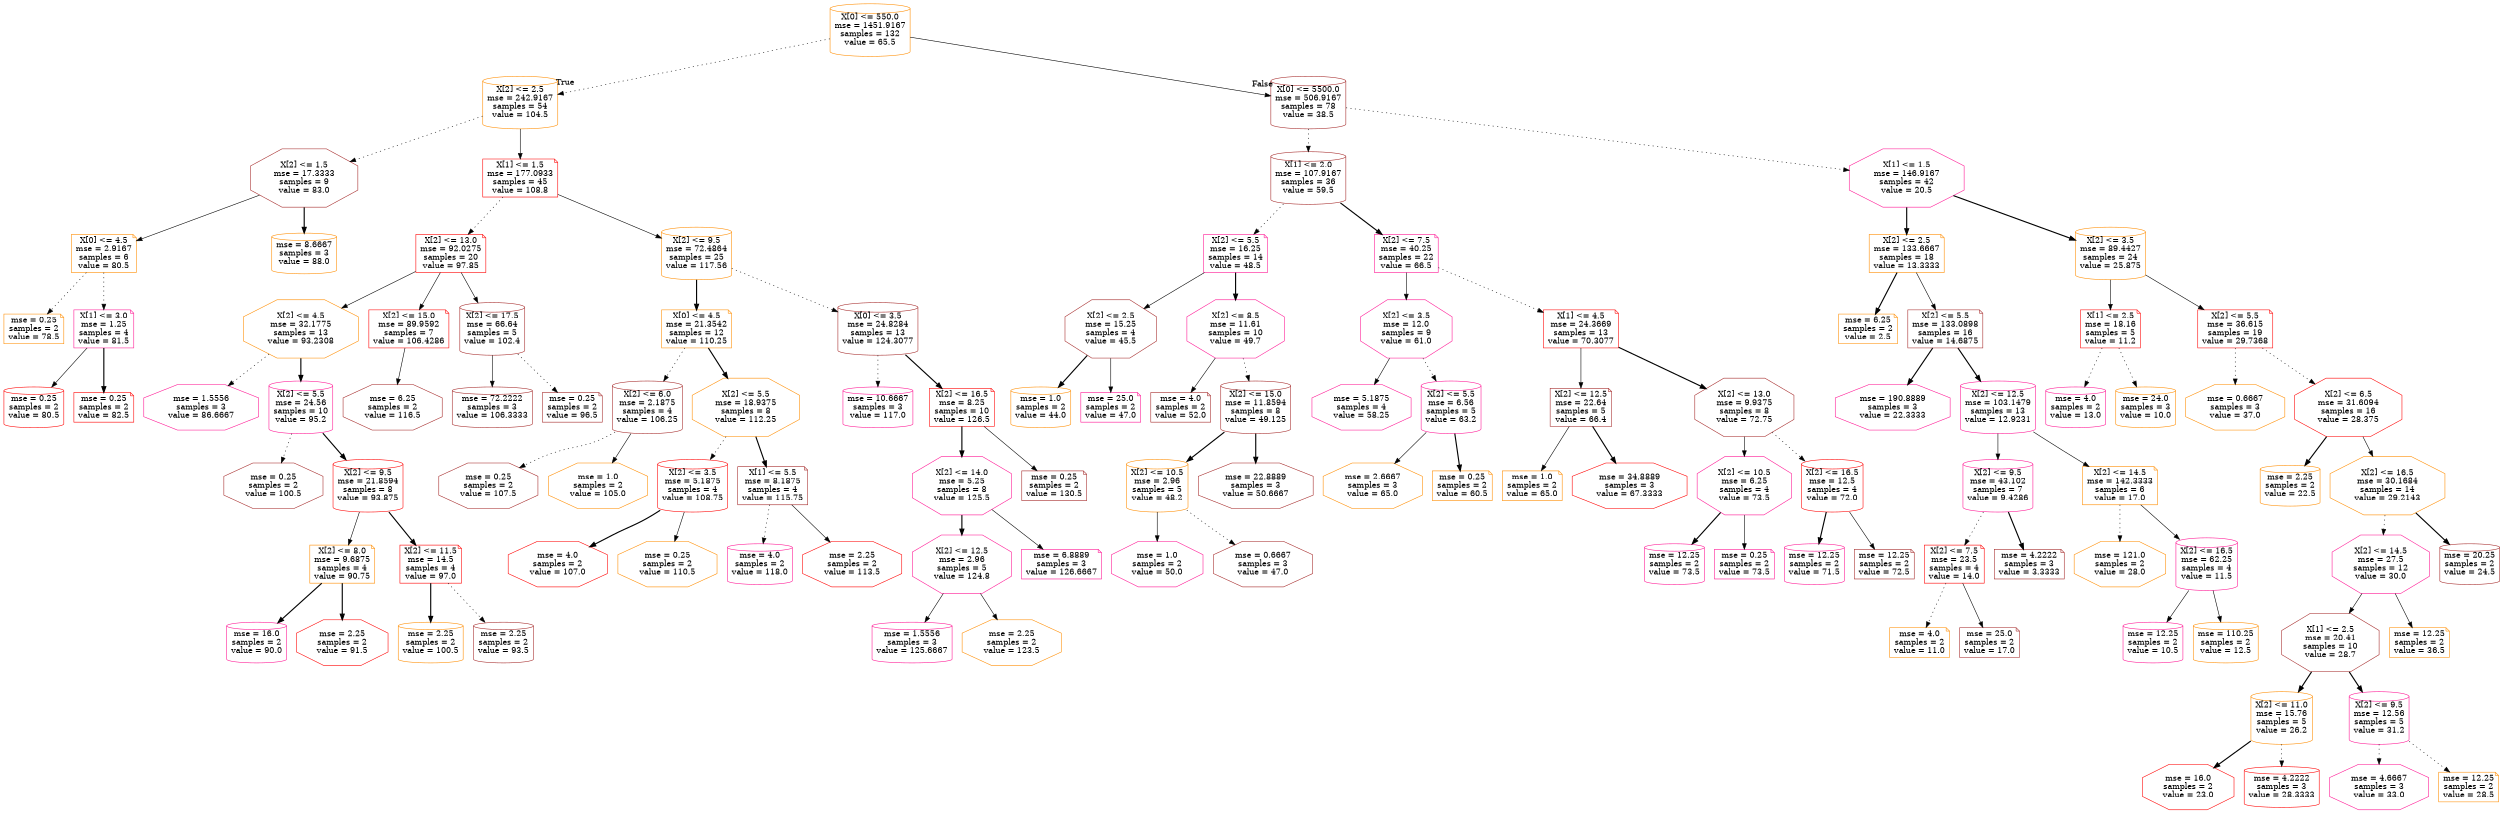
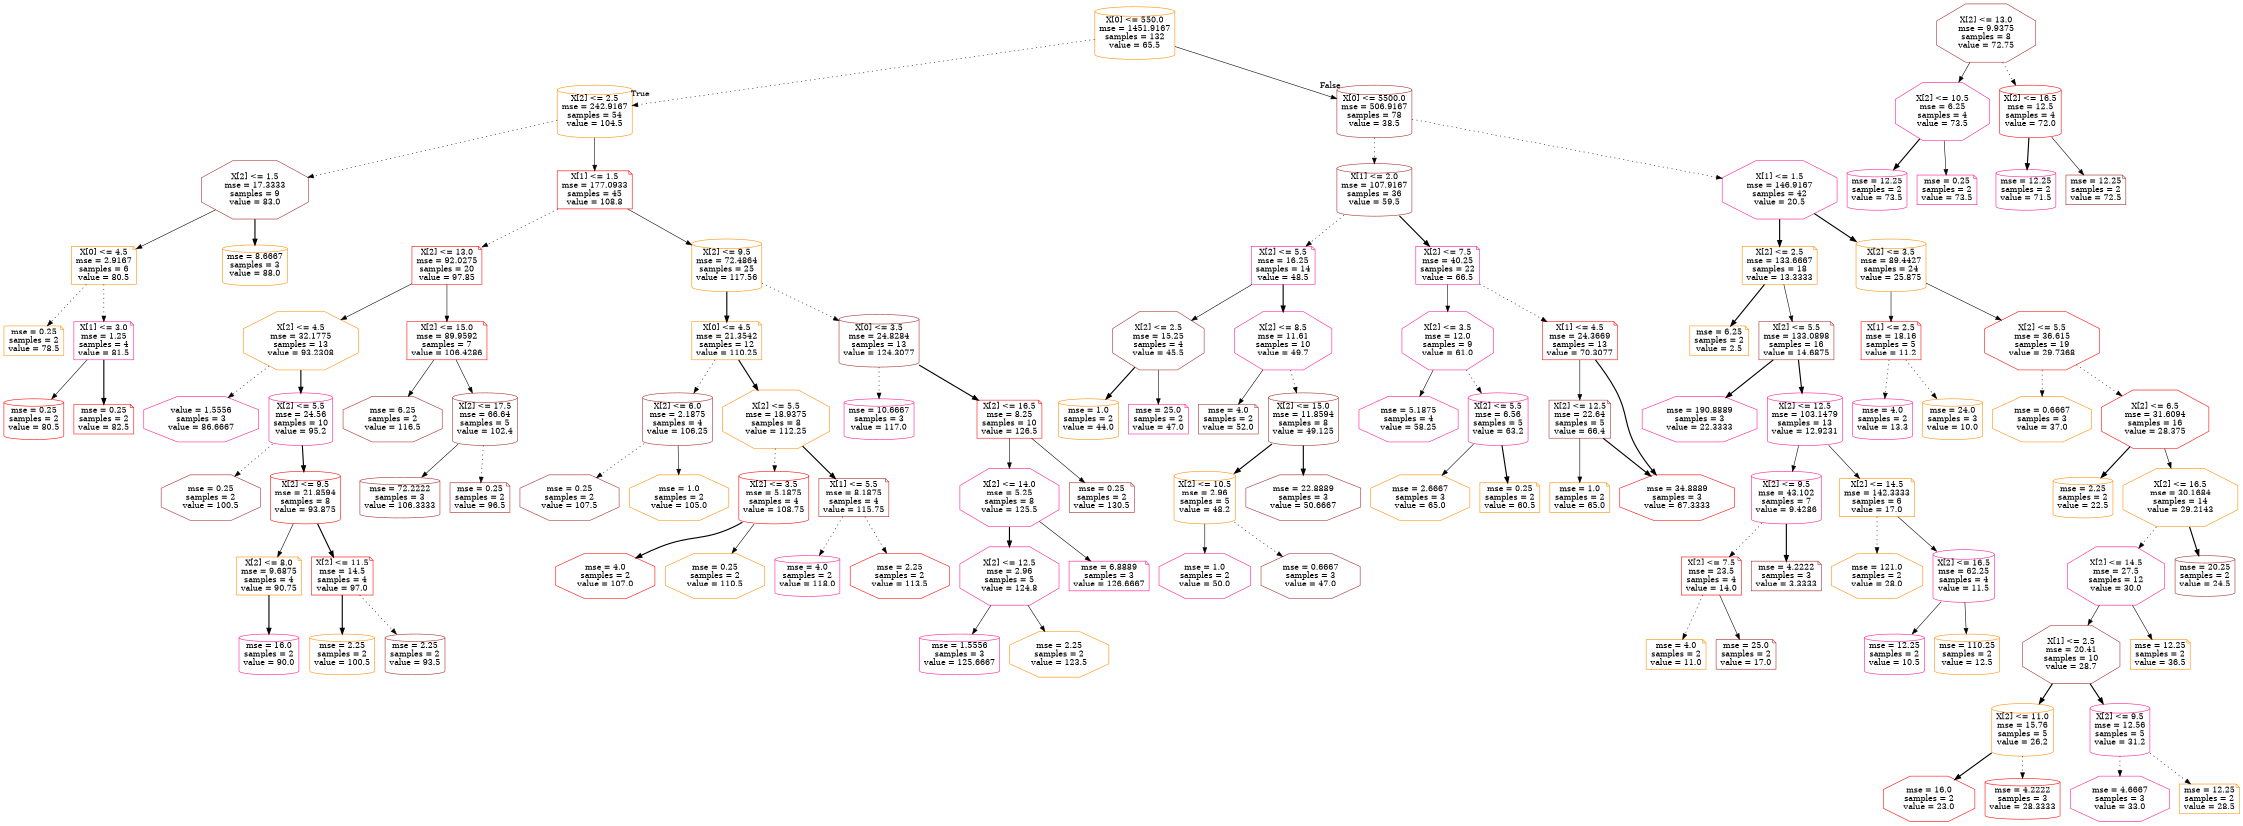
edge "X[2] <= 13.0 mse = 92.0275 samples = 20 value = 97.85" -> "X[2] <= 17.5 mse = 66.64 samples = 5 value = 102.4": now "X[2] <= 15.0 mse = 89.9592 samples = 7 value = 106.4286" -> "X[2] <= 17.5 mse = 66.64 samples = 5 value = 102.4"
node "X[2] <= 5.5 mse = 36.615 samples = 19 value = 29.7368": shape note -> octagon
edge "X[1] <= 4.5 mse = 24.3669 samples = 13 value = 70.3077" -> "X[2] <= 13.0 mse = 9.9375 samples = 8 value = 72.75": now "X[1] <= 4.5 mse = 24.3669 samples = 13 value = 70.3077" -> "mse = 34.8889 samples = 3 value = 67.3333"
node "mse = 1.5556 samples = 3 value = 86.6667": label "mse = 1.5556 samples = 3 value = 86.6667" -> "value = 1.5556 samples = 3 value = 86.6667"
node "mse = 4.0 samples = 2 value = 13.0": label "mse = 4.0 samples = 2 value = 13.0" -> "mse = 4.0 samples = 2 value = 13.3"
edge "X[2] <= 16.5 mse = 8.25 samples = 10 value = 126.5" -> "X[2] <= 14.0 mse = 5.25 samples = 8 value = 125.5": style bold -> solid
edge "X[1] <= 5.5 mse = 8.1875 samples = 4 value = 115.75" -> "mse = 2.25 samples = 2 value = 113.5": style solid -> dotted
node "mse = 2.25 samples = 2 value = 91.5": removed
